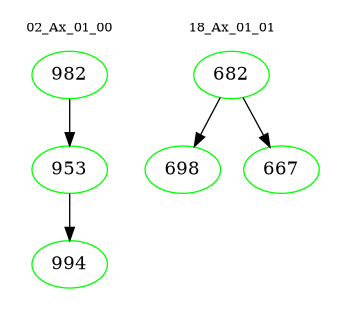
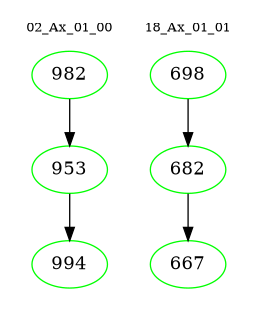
edge "682" -> "698": reversed
